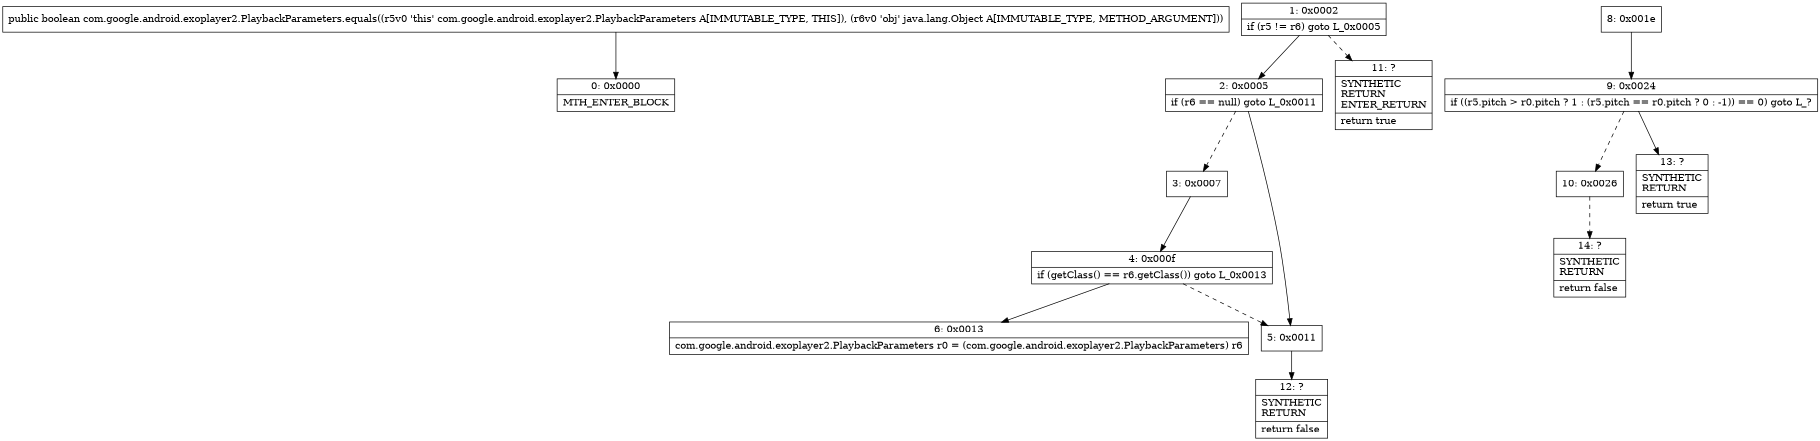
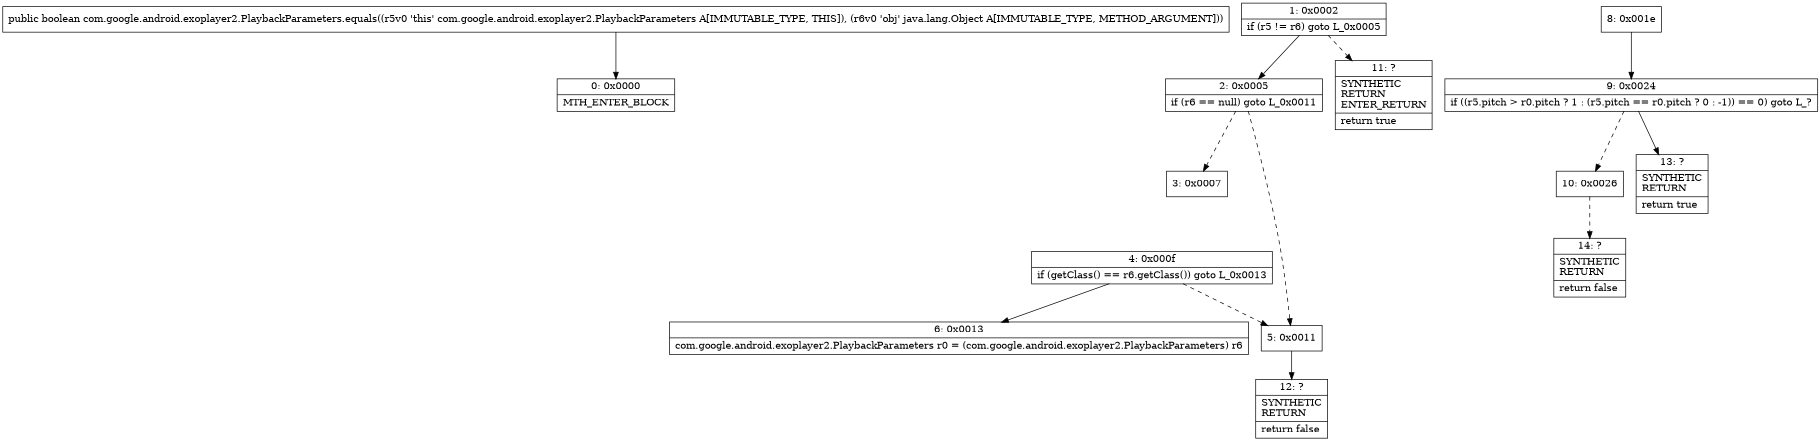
edge "2: 0x0005" -> "5: 0x0011": style solid -> dashed
edge "3: 0x0007" -> "4: 0x000f": removed
